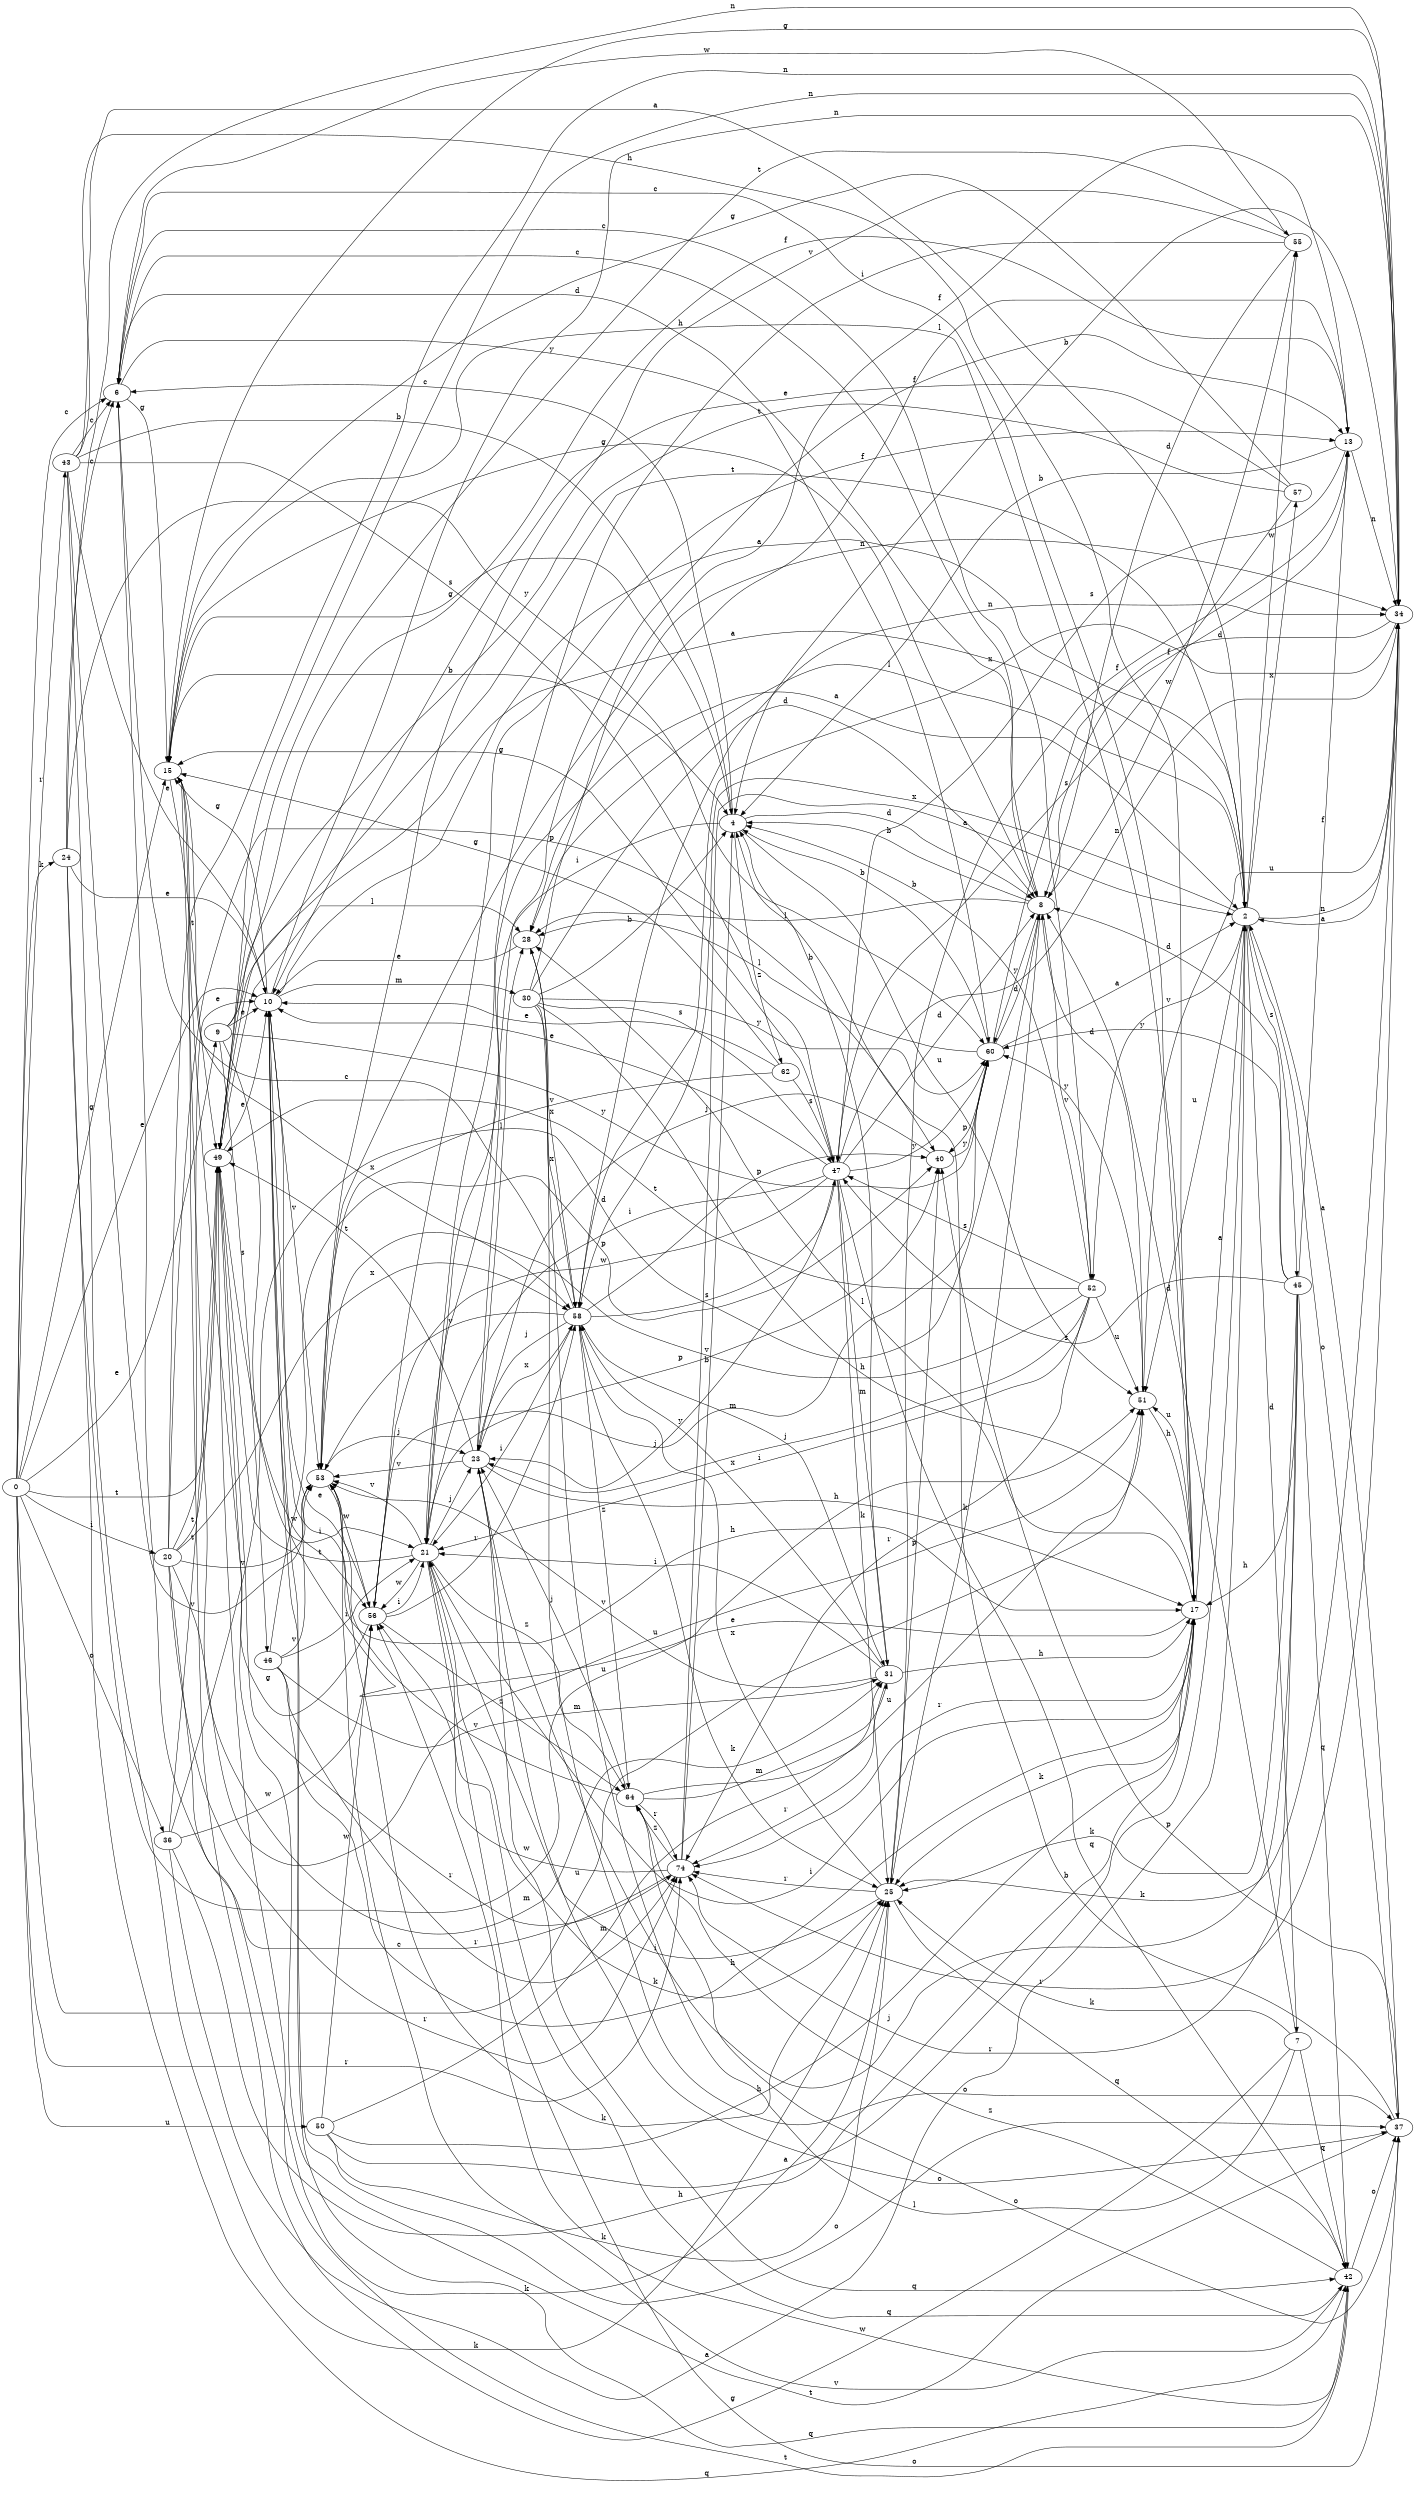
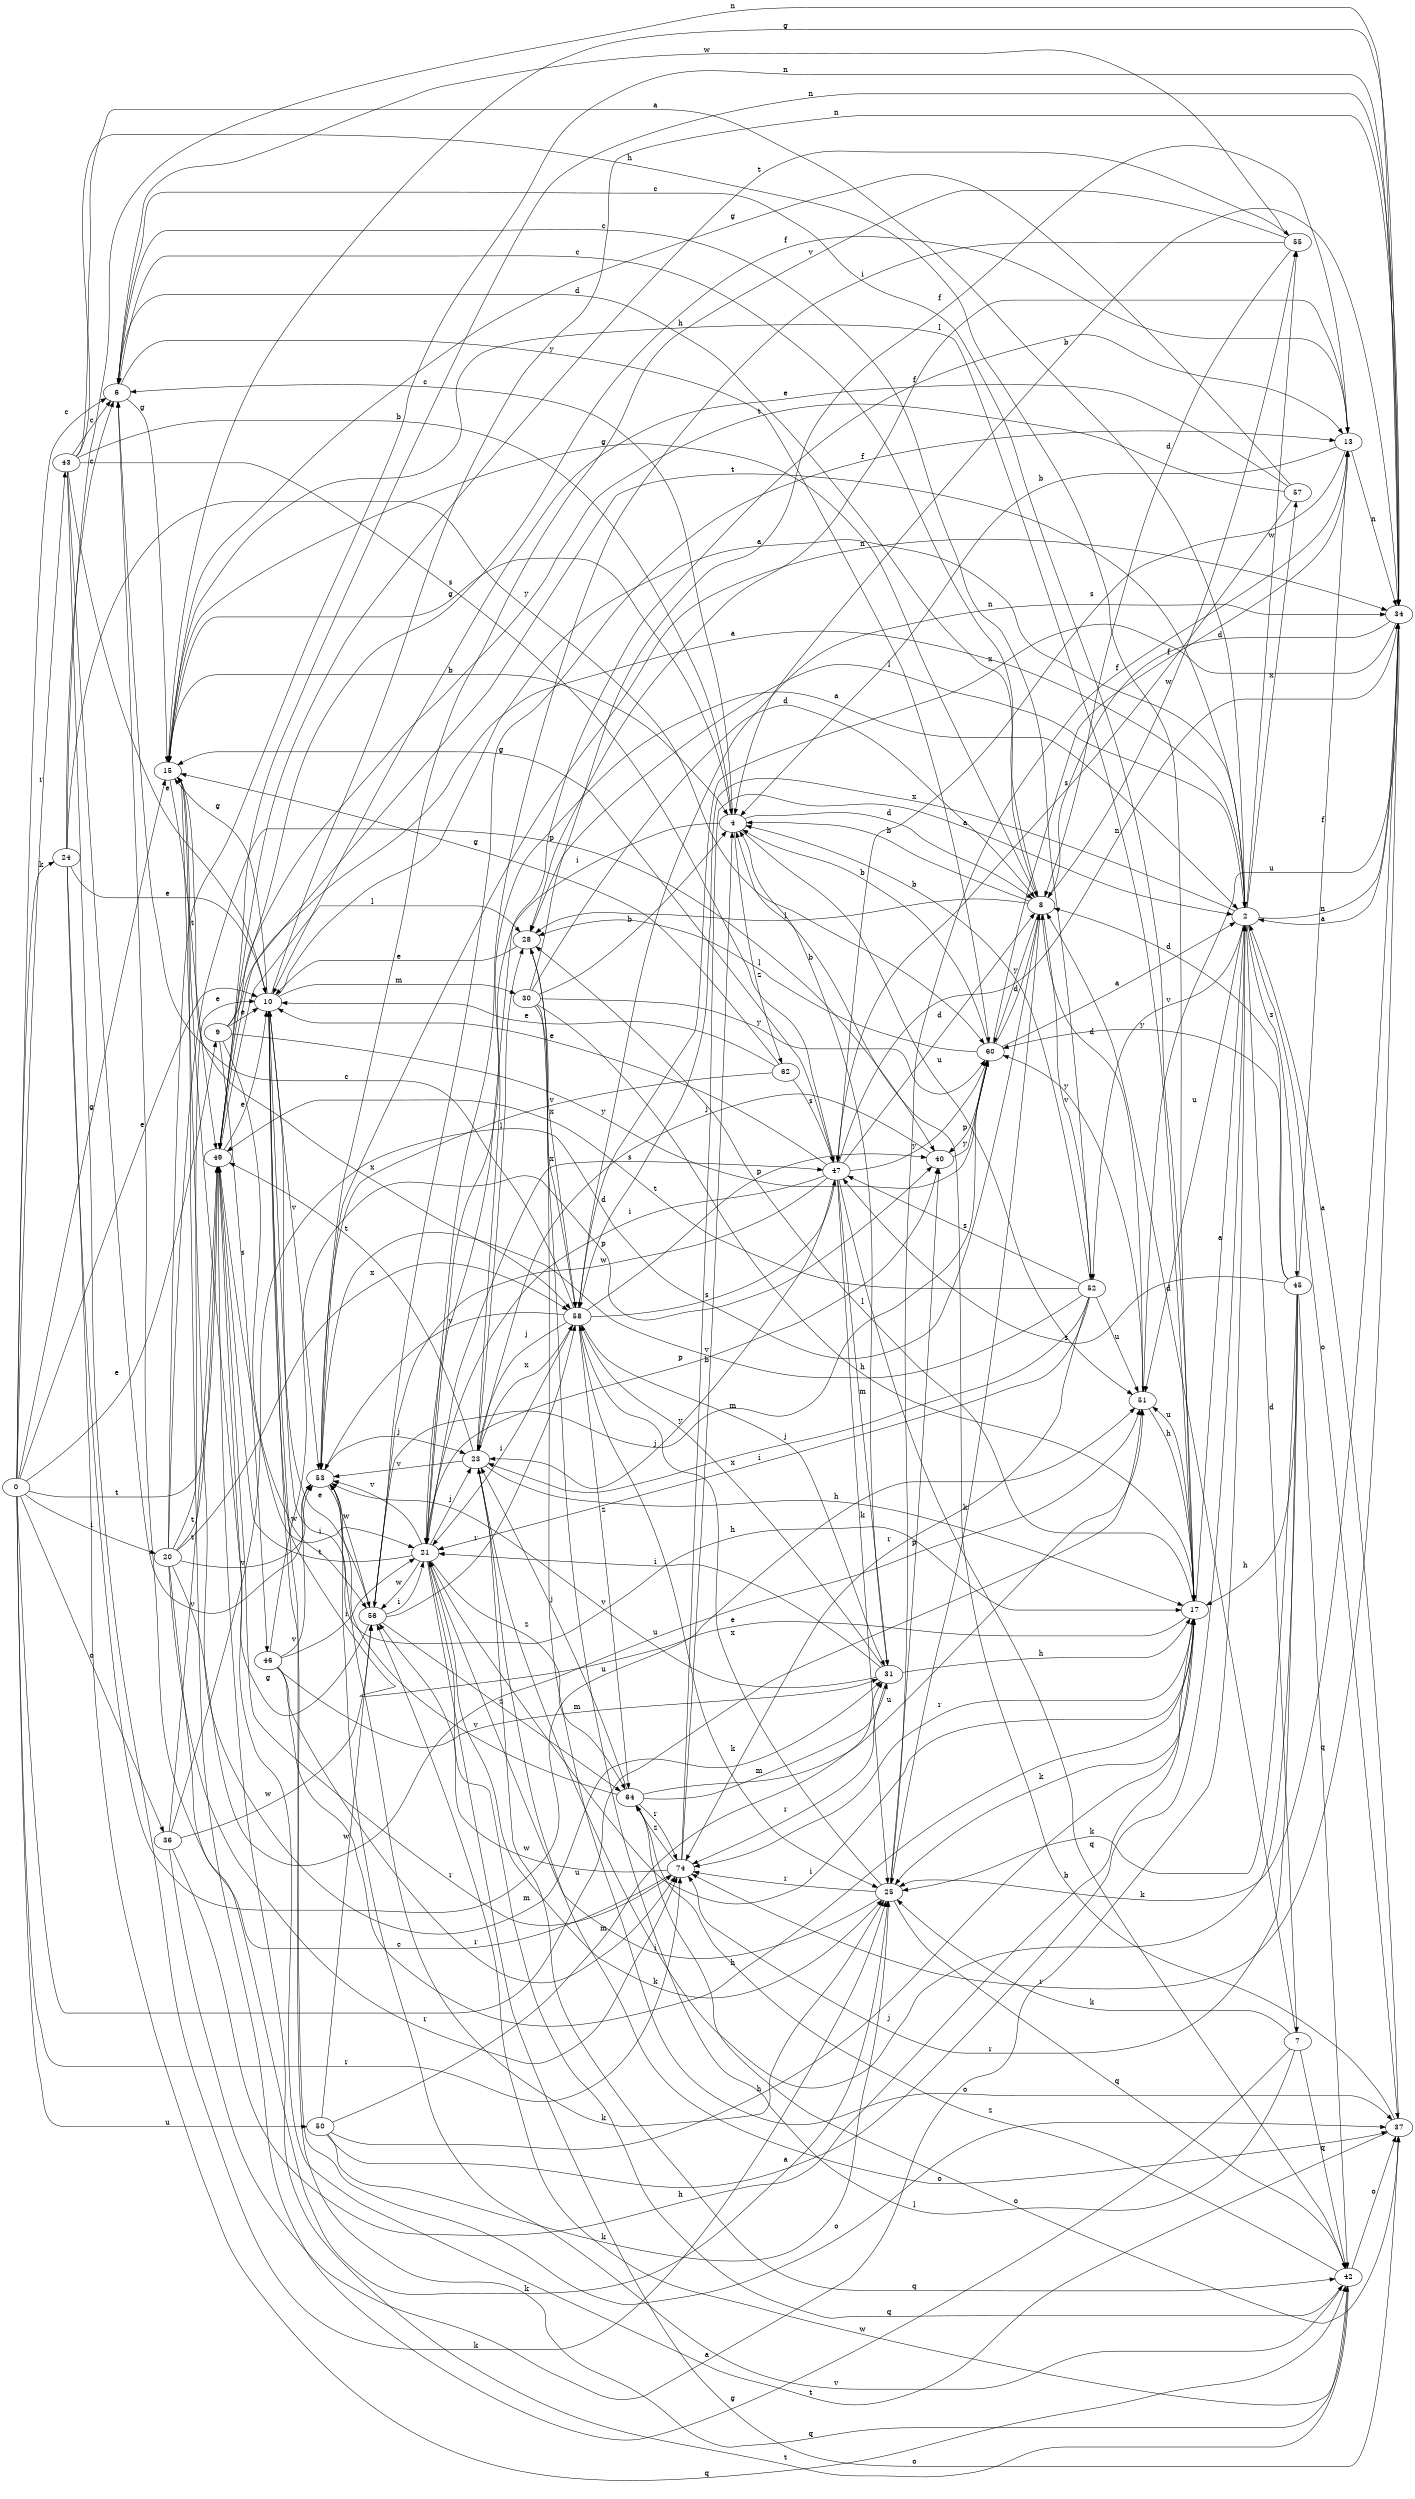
edge "30" -> "47": now "21" -> "47"
edge "37" -> "40": removed, label "p"
